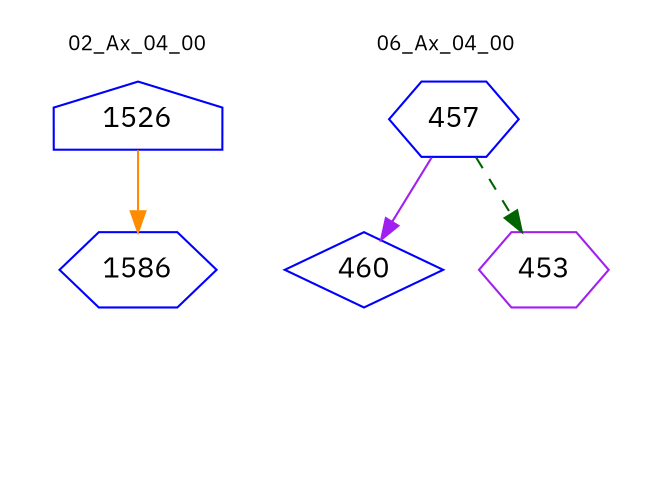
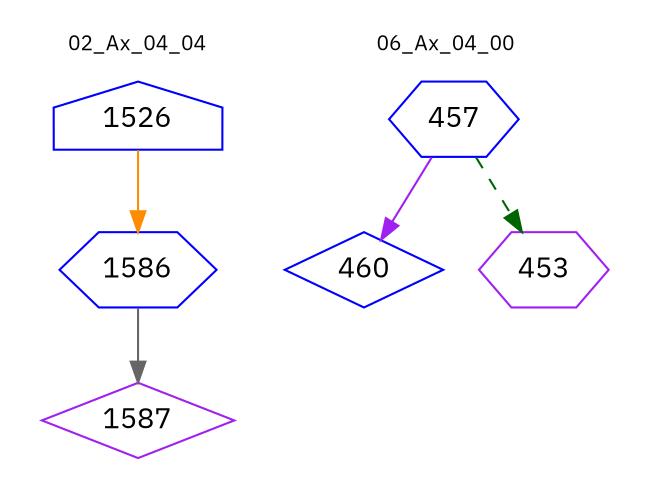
cluster "02_Ax_04_00": label "02_Ax_04_00" -> "02_Ax_04_04"
node "1587": added
